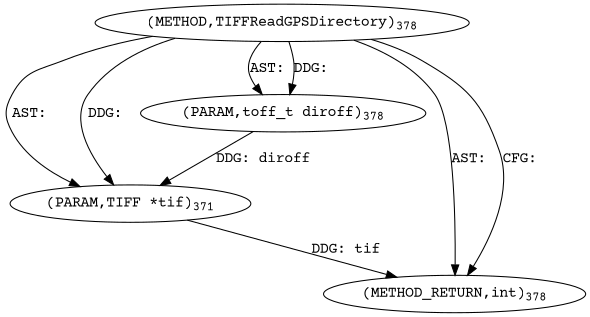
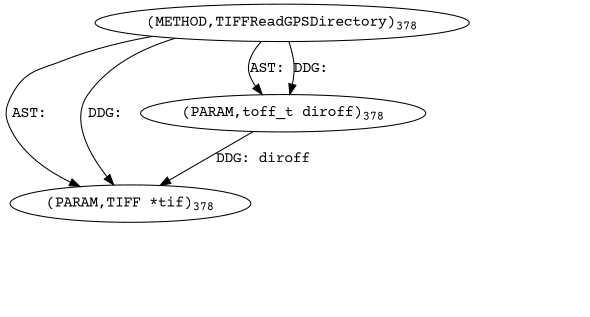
node "(PARAM,TIFF *tif)": text "371" -> "378"
node "(METHOD_RETURN,int)": removed
